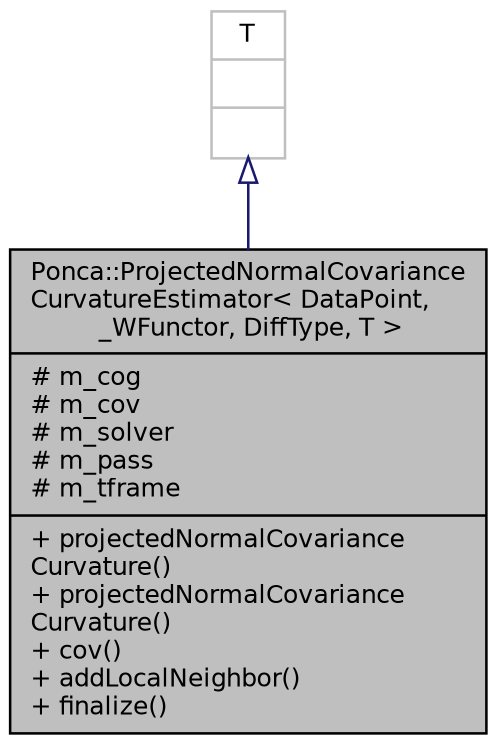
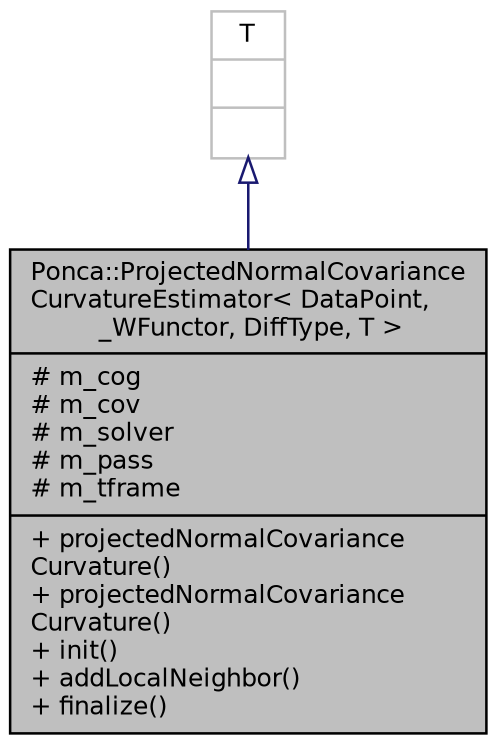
node "Ponca::ProjectedNormalCovariance": text "+ cov()" -> "+ init()"
